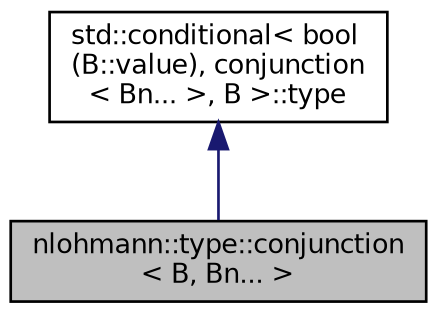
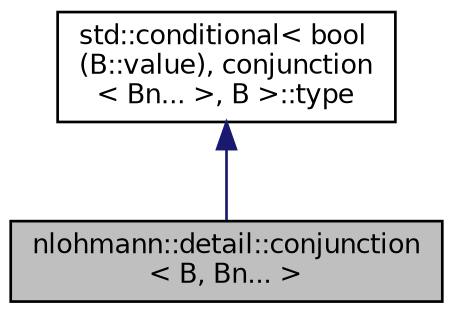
node "nlohmann::type::conjunction < B, Bn... >": label "nlohmann::type::conjunction < B, Bn... >" -> "nlohmann::detail::conjunction < B, Bn... >"
